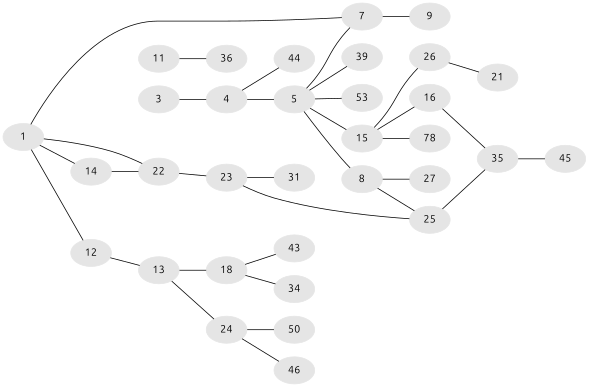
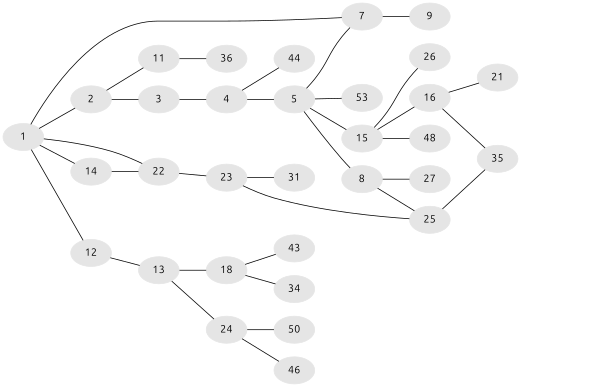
node "39": removed
edge "26" -- "21": now "16" -- "21"
node "2": added
node "78": label "78" -> "48"
node "45": removed
